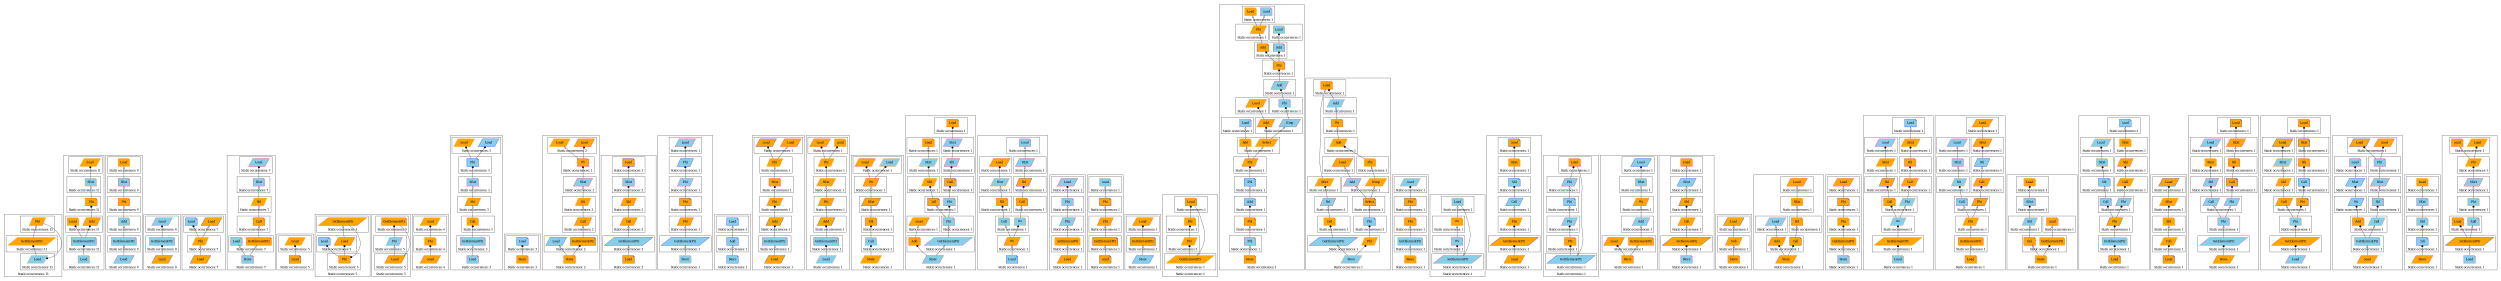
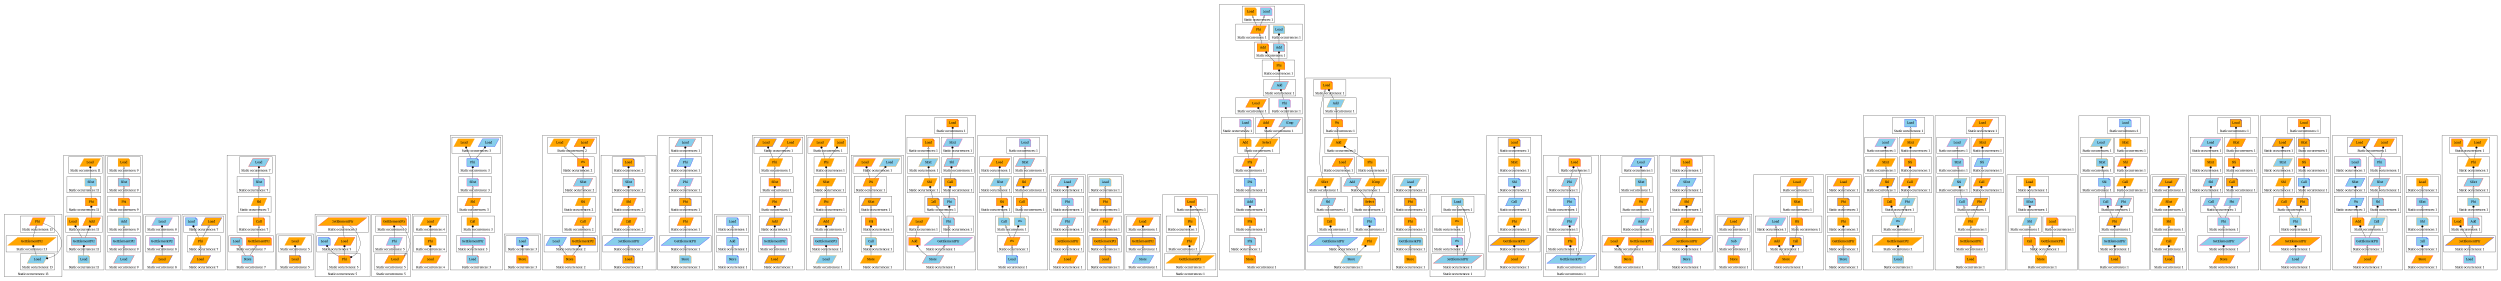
node "Sub": fillcolor orange -> skyblue
